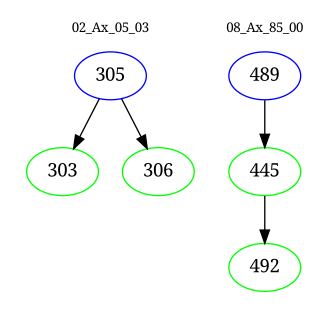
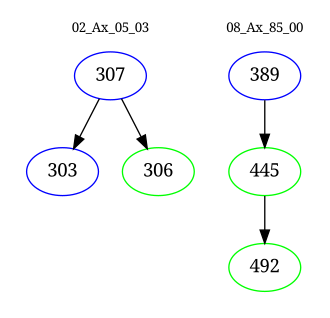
node "305": label "305" -> "307"
node "489": label "489" -> "389"
node "303": color green -> blue
